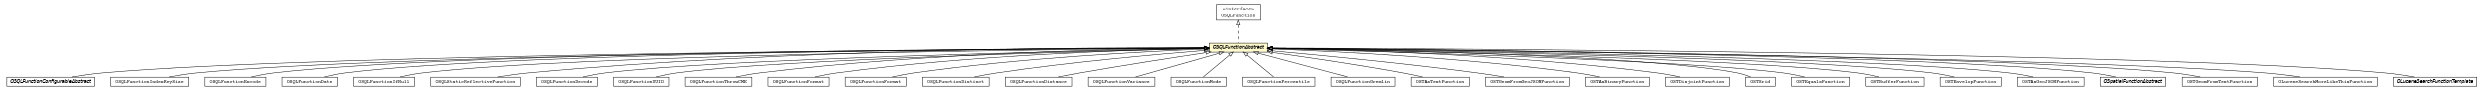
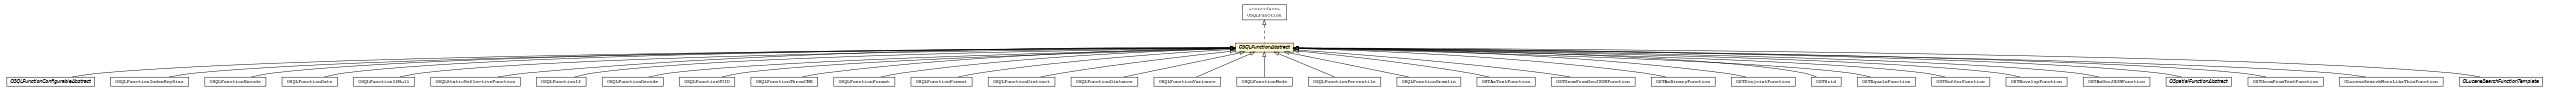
node "OSQLFunctionIf": added
